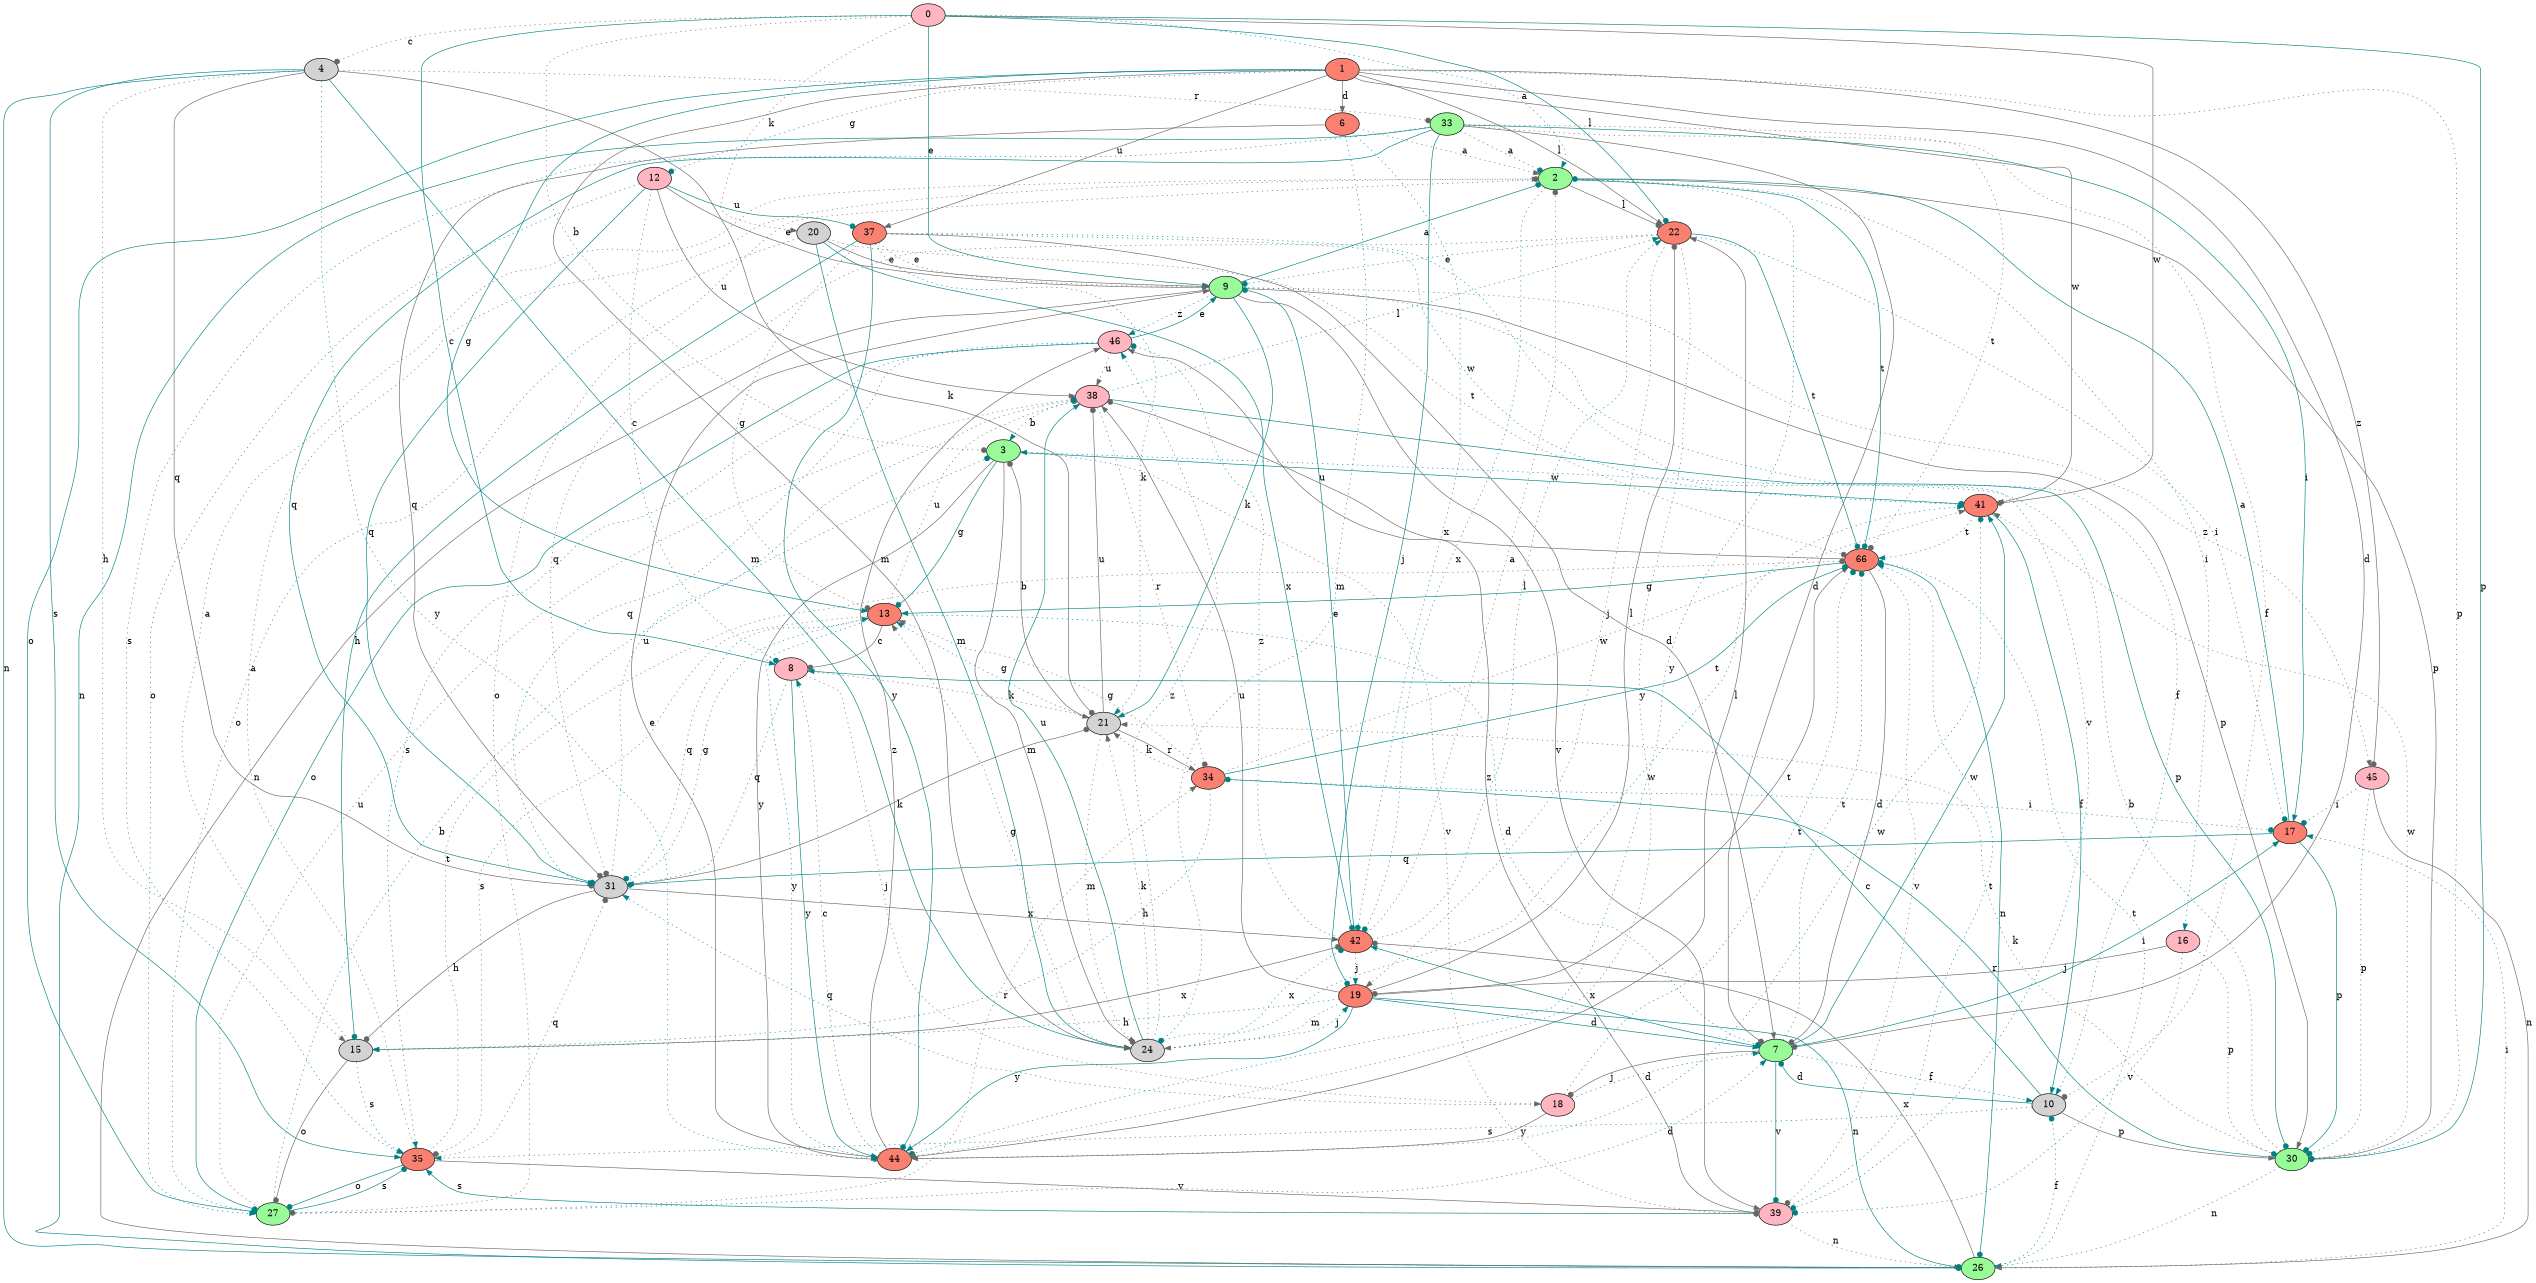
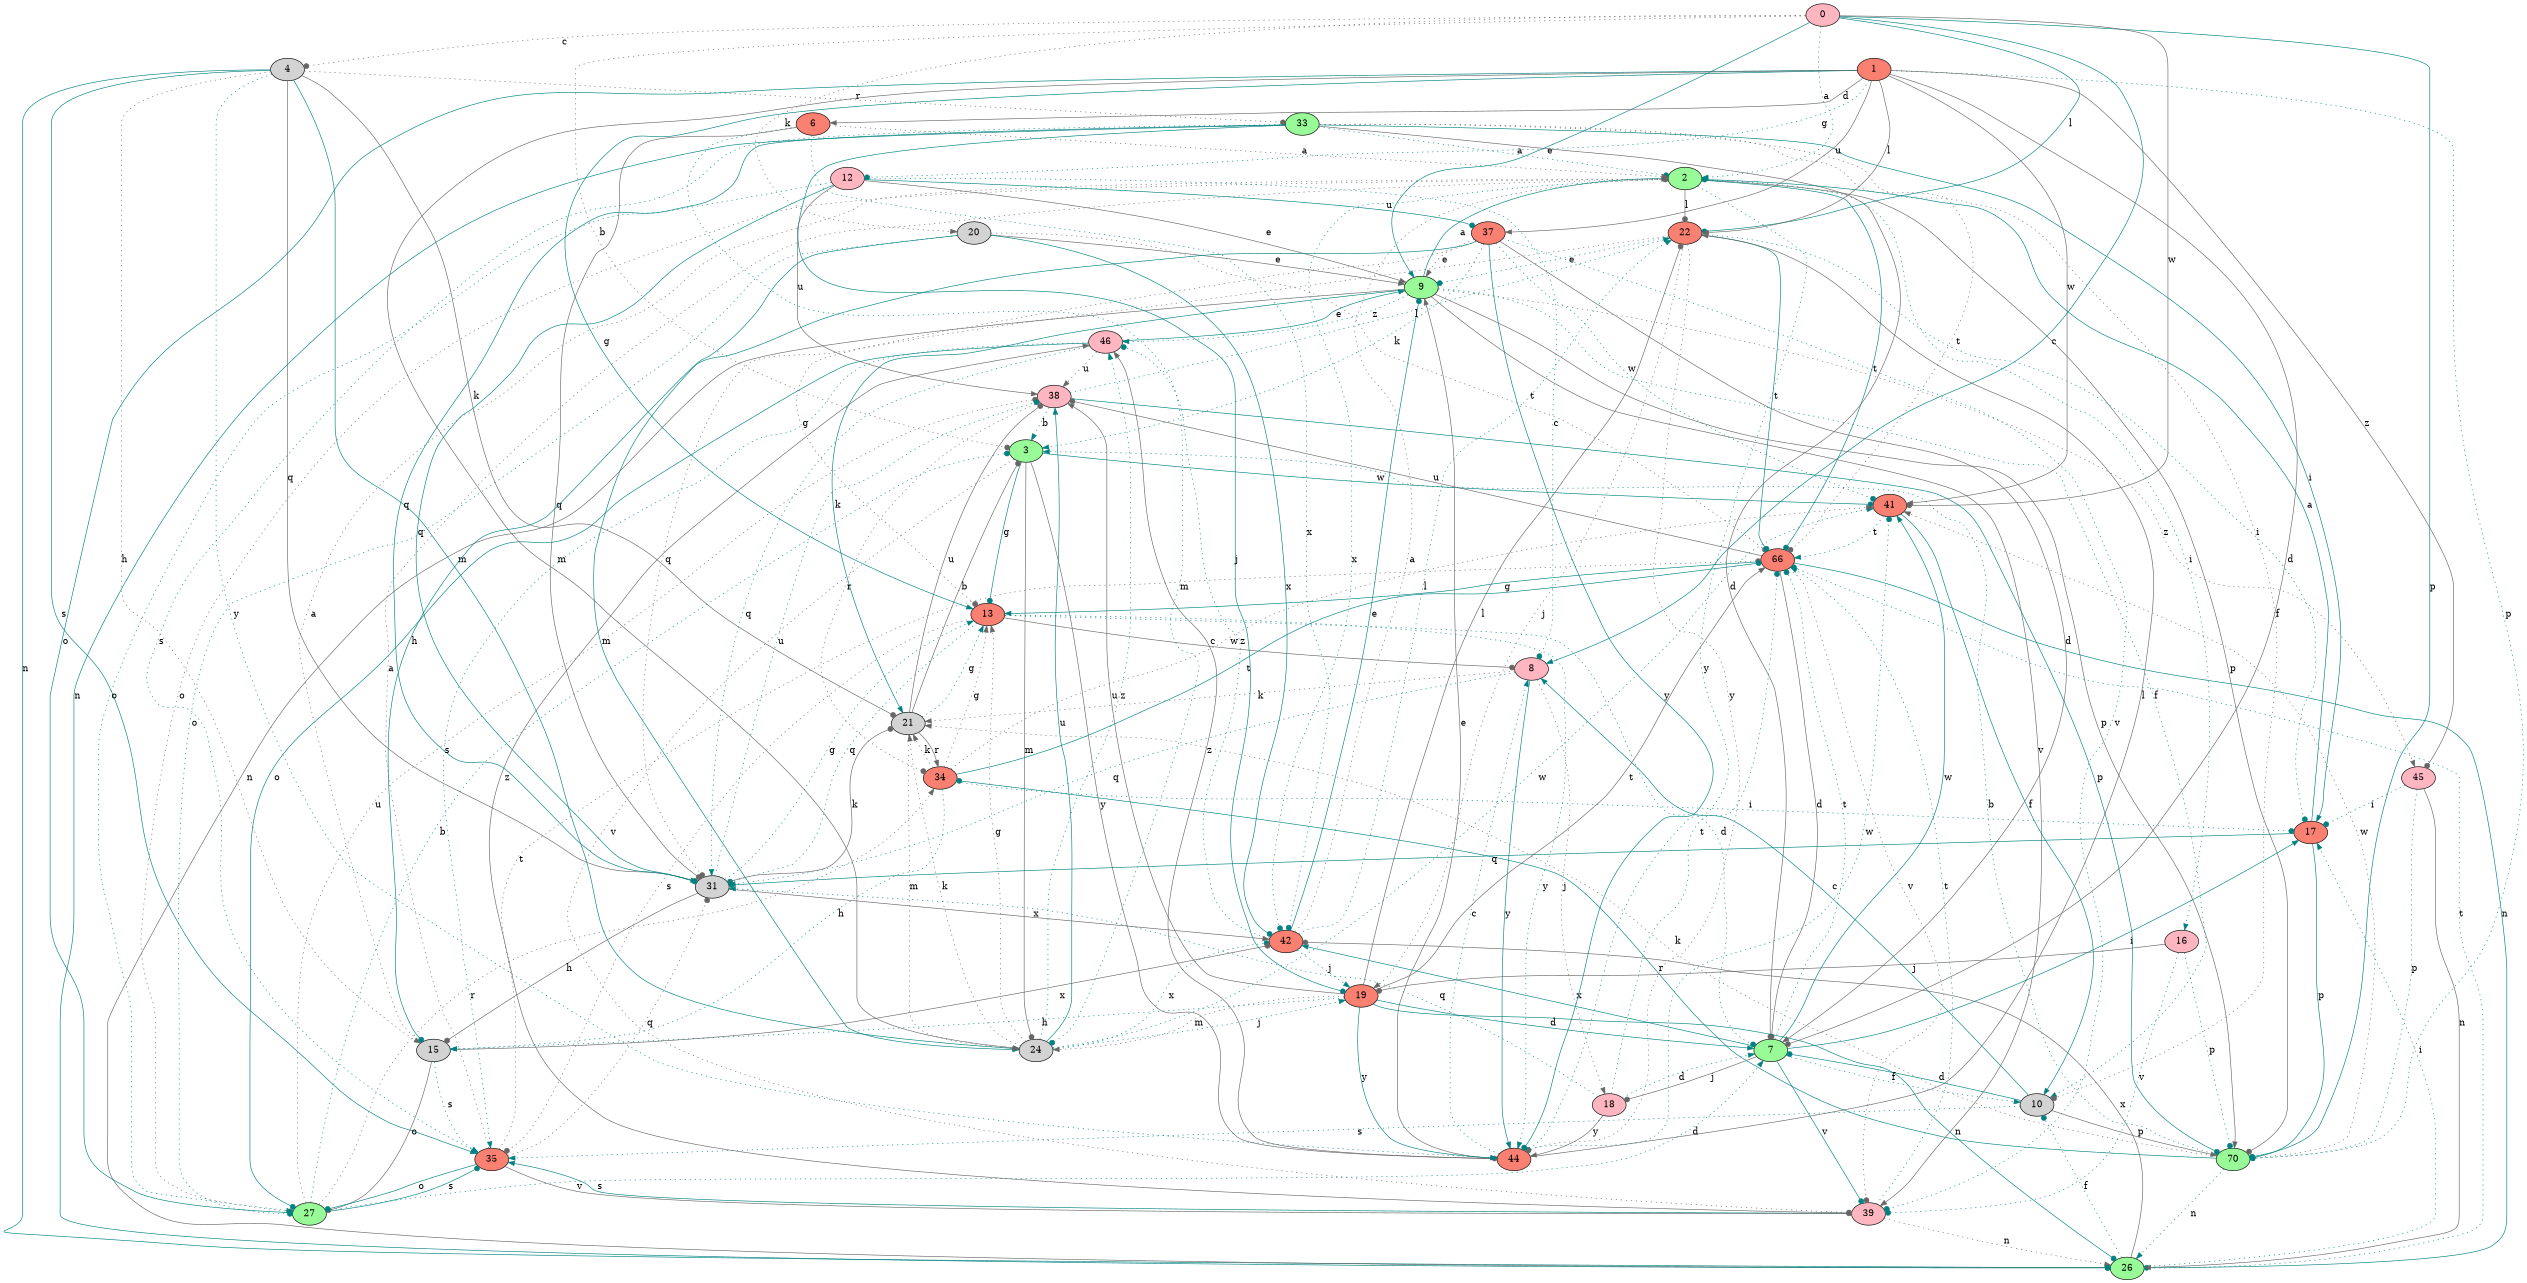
edge "37" -> "21": now "37" -> "3"
edge "13" -> "38": removed, label "u"
node "30": label "30" -> "70"
